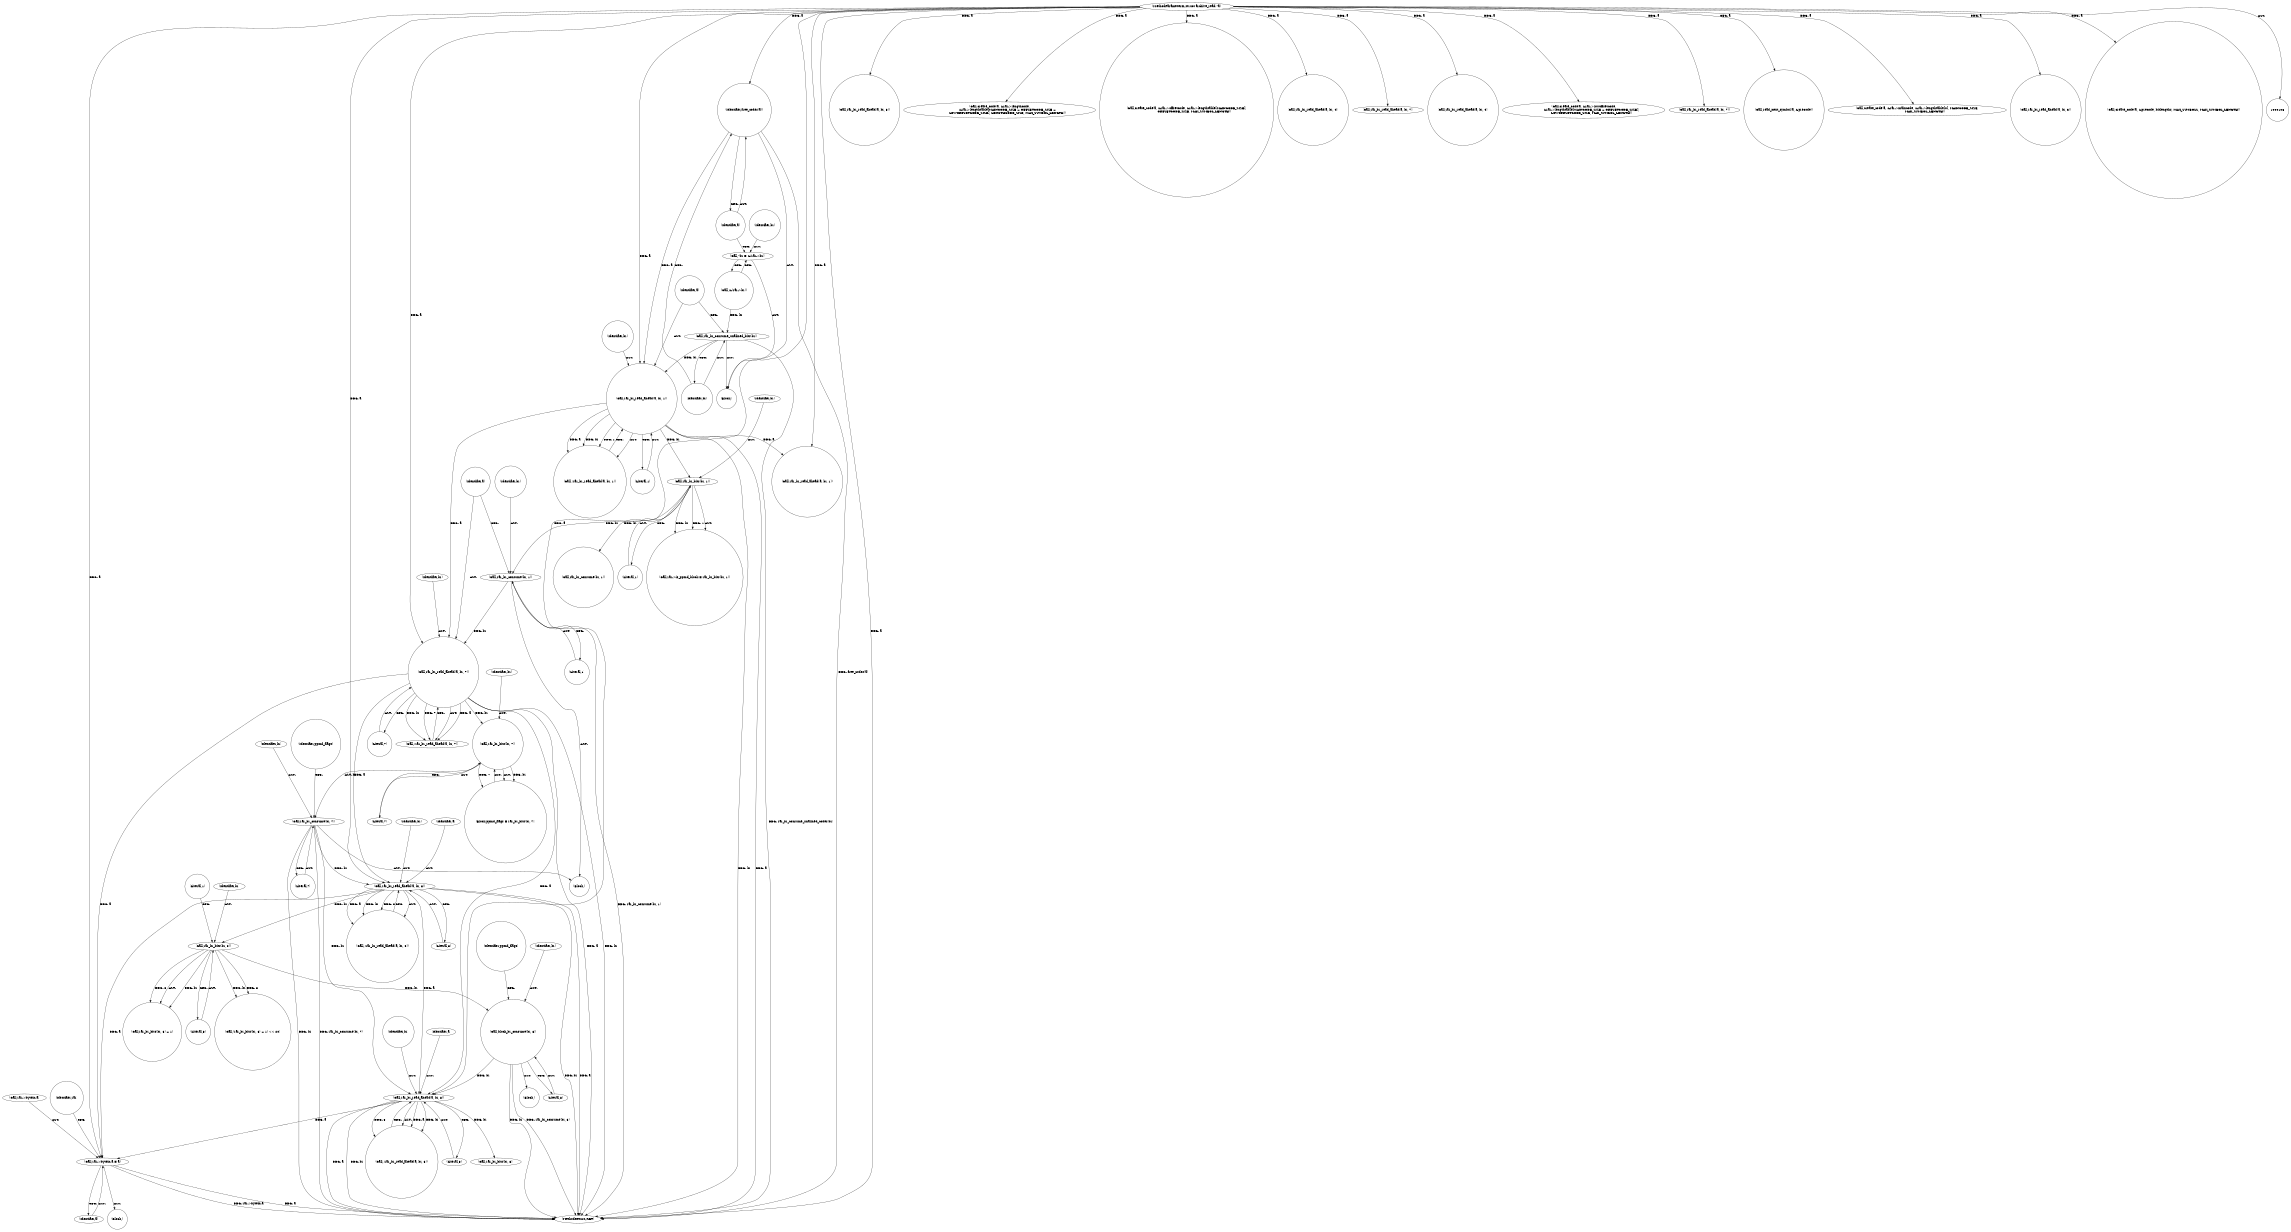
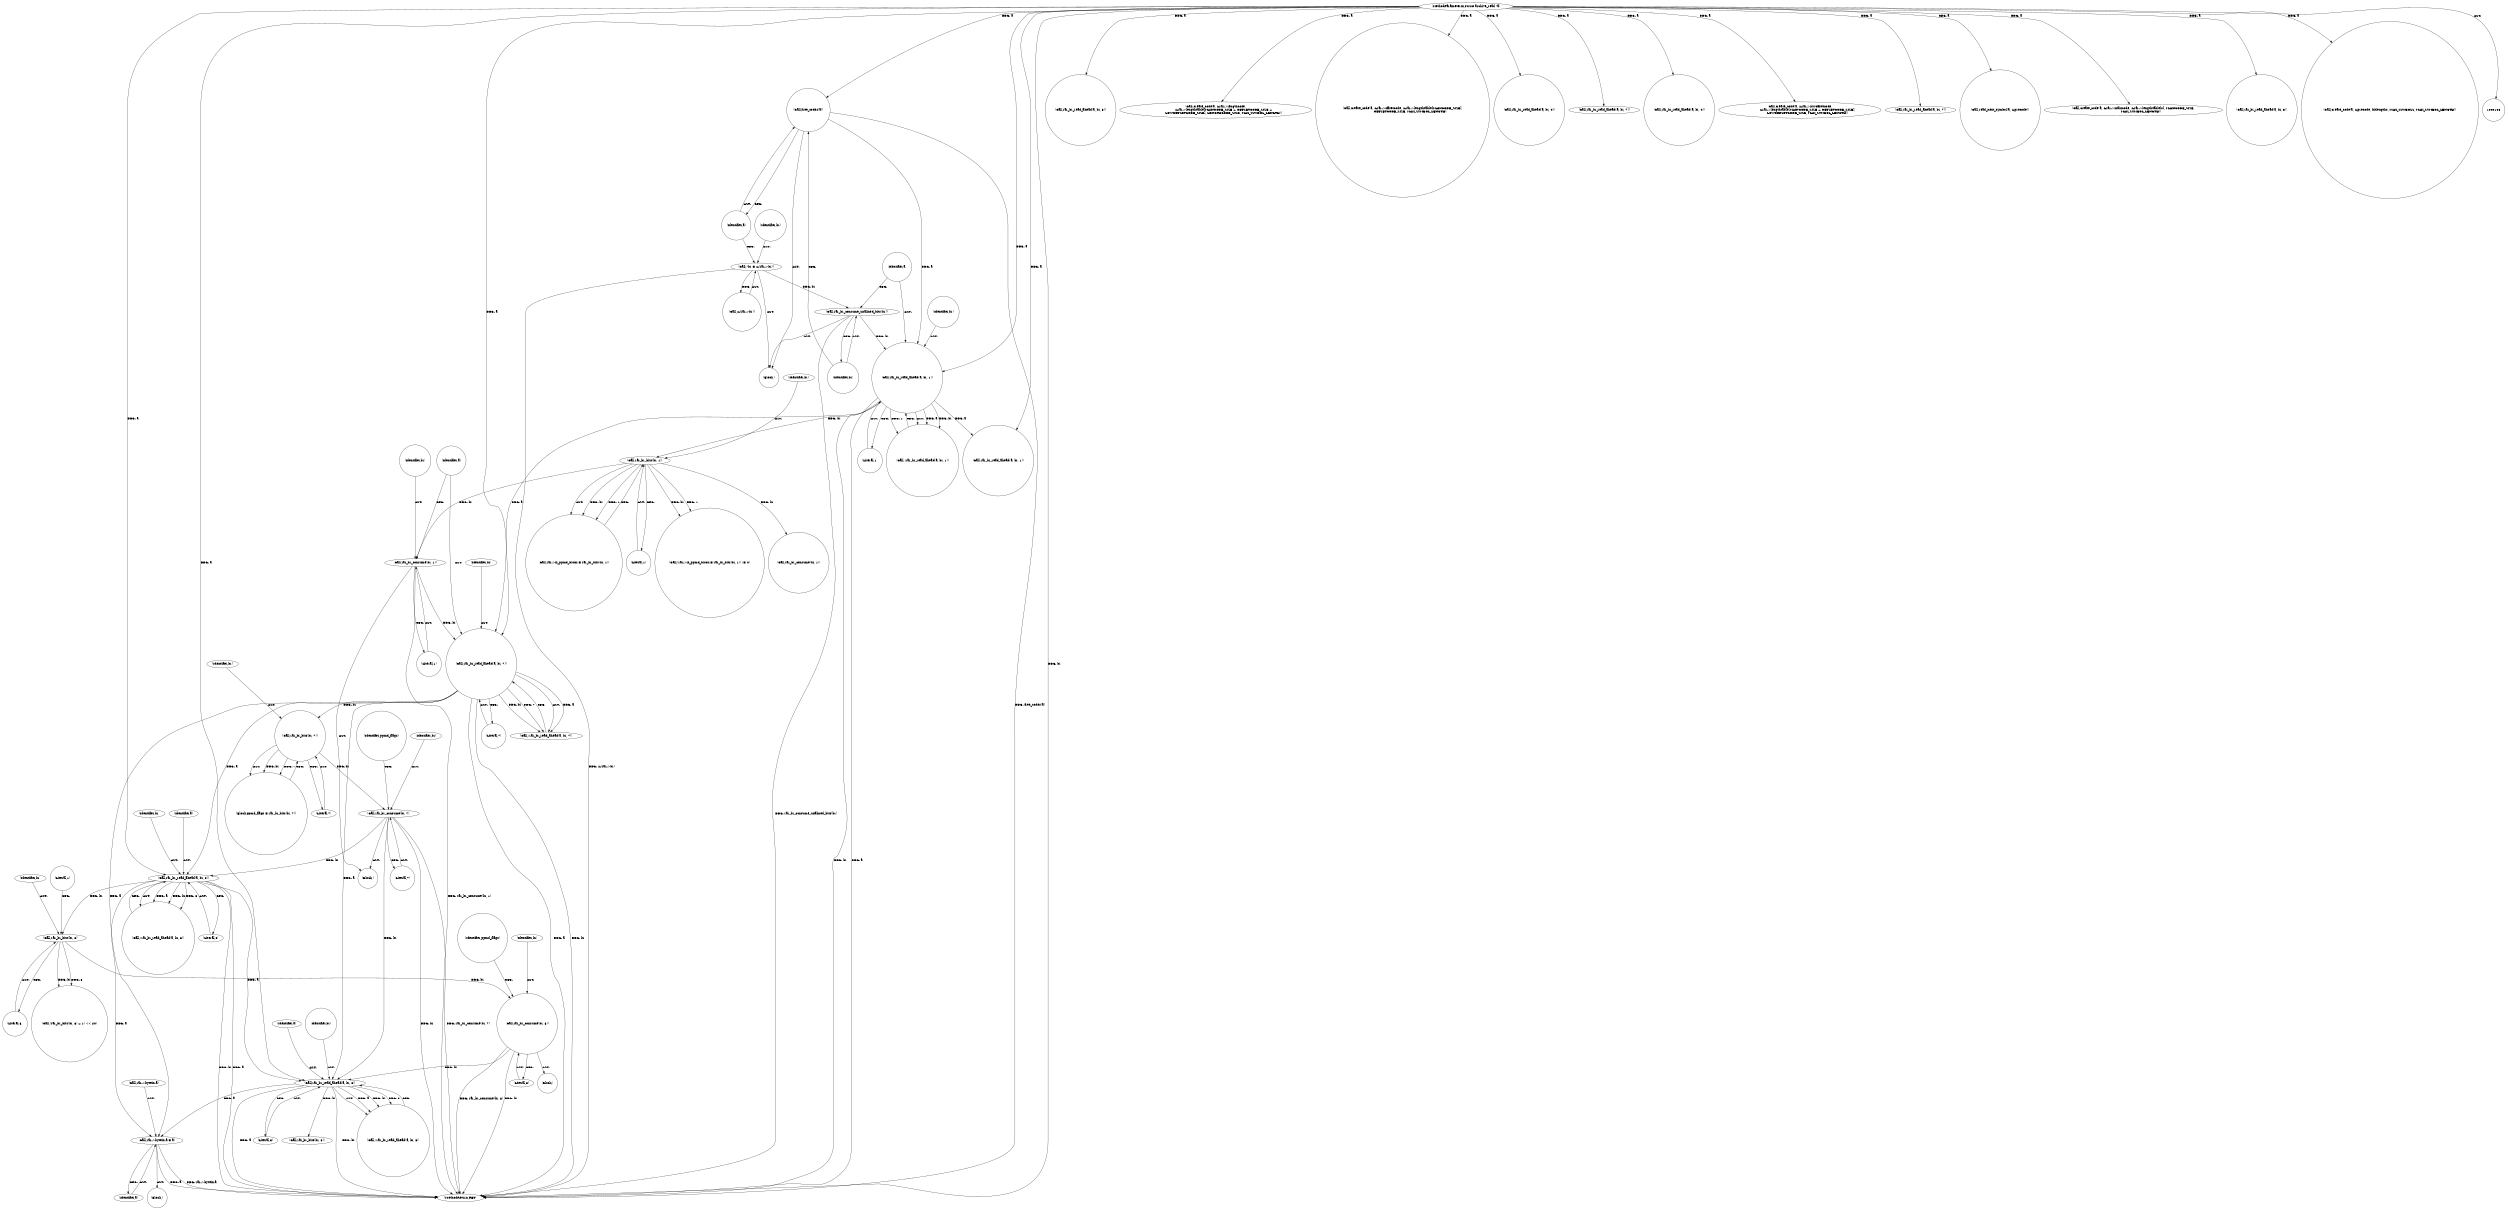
edge "(MethodParameterIn,struct archive_read *a)" -> "(Call,rar->bytein.a = a)": removed, label "DDG: a"
node "(Identifier,free_codes(a))": label "(Identifier,free_codes(a))" -> "(Call,free_codes(a))"
edge "(Call,*br = &(rar->br))" -> "(Call,&(rar->br))": label "CFG: " -> "DDG: "
edge "(Call,&(rar->br))" -> "(Call,*br = &(rar->br))": label "CFG: " -> "AST: "
edge "(Call,&(rar->br))" -> "(Call,rar_br_consume_unalined_bits(br))": now "(Call,*br = &(rar->br))" -> "(Call,rar_br_consume_unalined_bits(br))"
edge "(Call,rar->is_ppmd_block = rar_br_bits(br, 1))" -> "(Call,rar_br_bits(br, 1))": added, label "CFG:"
node "(Call,(rar->is_ppmd_block = rar_br_bits(br, 1)) != 0)": added
edge "(MethodParameterIn,struct archive_read *a)" -> "(MethodReturn,RET)": label "DDG: a" -> "DDG: br"
edge "(Call,*br = &(rar->br))" -> "(MethodReturn,RET)": added, label "DDG: &(rar->br)"
edge "(Call,rar_br_bits(br, 7))" -> "(Call,rar_br_consume(br, 7))": label "AST: br" -> "DDG: br"
edge "(Block,ppmd_flags = rar_br_bits(br, 7))" -> "(Call,rar_br_bits(br, 7))": label "AST: " -> "CFG: "
edge "(Call,rar_br_consume_unalined_bits(br))" -> "(MethodReturn,RET)": label "DDG: rar_br_consume_unalined_codes(br)" -> "DDG: rar_br_consume_unalined_bits(br)"
node "(Call,rar_br_bits(br, 8) + 1)": removed
node "(Call,block_br_consume(br, 8))": label "(Call,block_br_consume(br, 8))" -> "(Call,rar_br_consume(br, 8))"
node "(Identifier,rar)": removed
